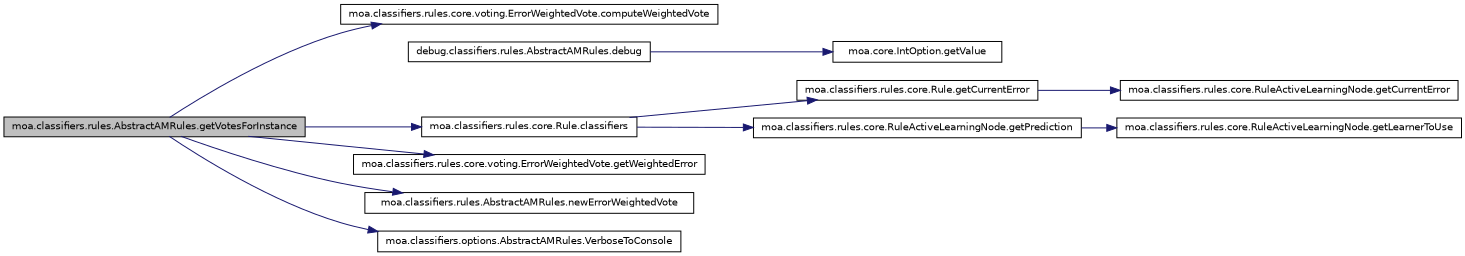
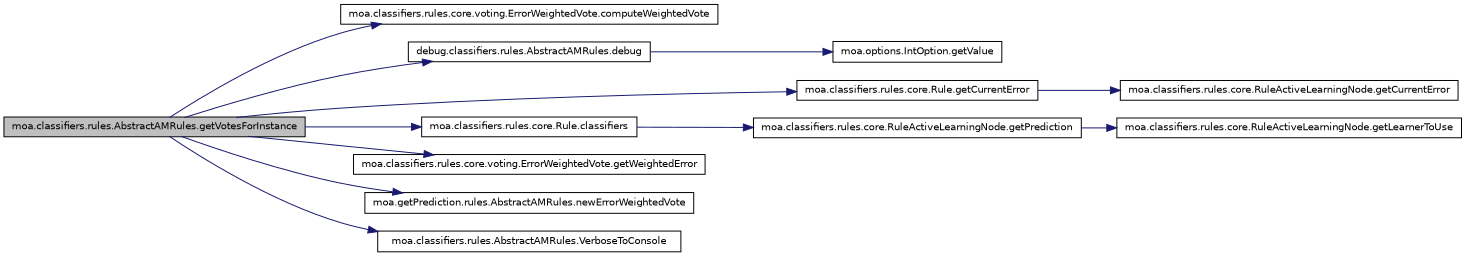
node "moa.core.IntOption.getValue": label "moa.core.IntOption.getValue" -> "moa.options.IntOption.getValue"
edge "moa.classifiers.rules.AbstractAMRules.getVotesForInstance" -> "debug.classifiers.rules.AbstractAMRules.debug": added
edge "moa.classifiers.rules.core.Rule.classifiers" -> "moa.classifiers.rules.core.Rule.getCurrentError": now "moa.classifiers.rules.AbstractAMRules.getVotesForInstance" -> "moa.classifiers.rules.core.Rule.getCurrentError"
node "moa.classifiers.rules.AbstractAMRules.newErrorWeightedVote": label "moa.classifiers.rules.AbstractAMRules.newErrorWeightedVote" -> "moa.getPrediction.rules.AbstractAMRules.newErrorWeightedVote"
node "moa.classifiers.options.AbstractAMRules.VerboseToConsole": label "moa.classifiers.options.AbstractAMRules.VerboseToConsole" -> "moa.classifiers.rules.AbstractAMRules.VerboseToConsole"
